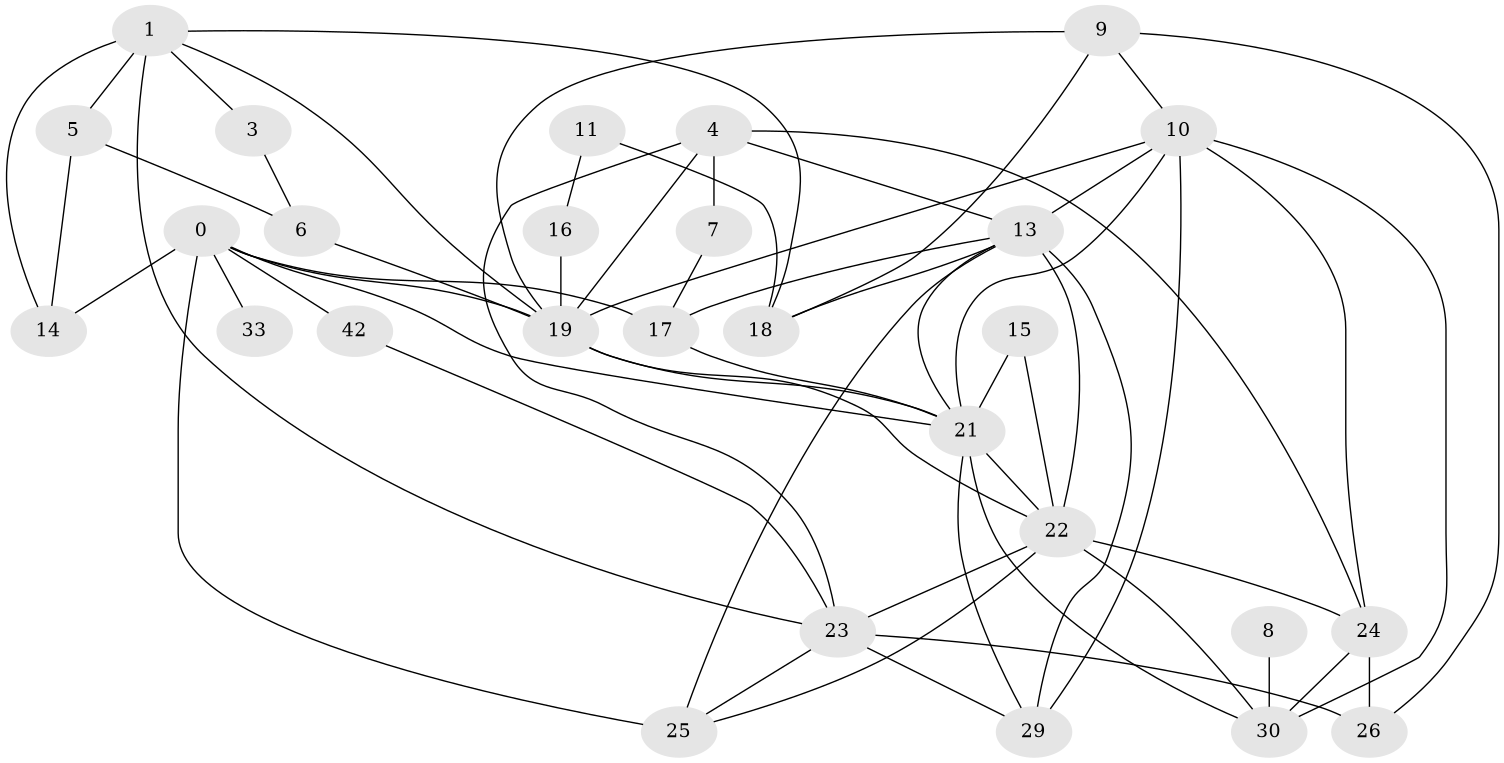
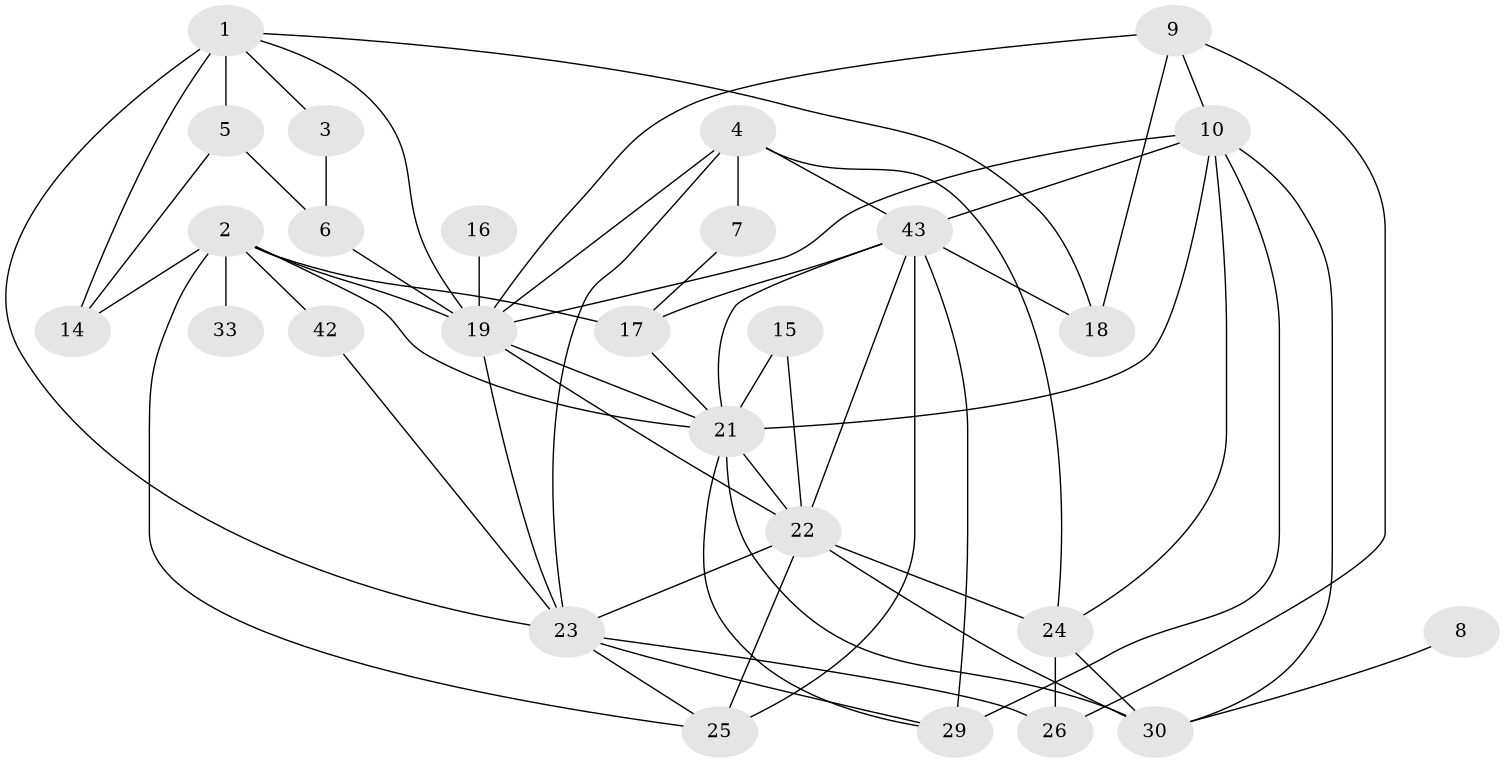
node "11": removed
node "0": label "0" -> "2"
node "13": label "13" -> "43"
edge "19" -- "23": added
